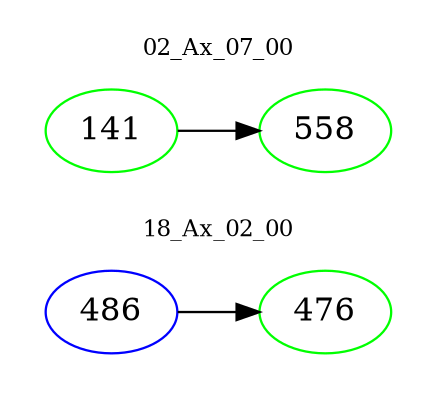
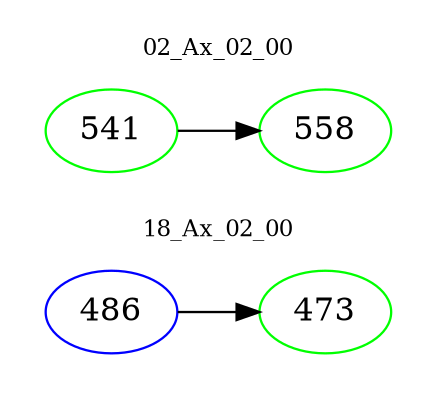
cluster "02_Ax_07_00": label "02_Ax_07_00" -> "02_Ax_02_00"
node "141": label "141" -> "541"
node "476": label "476" -> "473"
